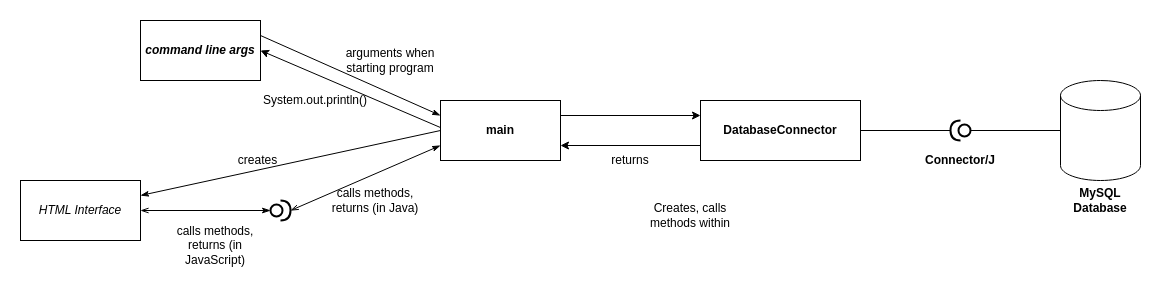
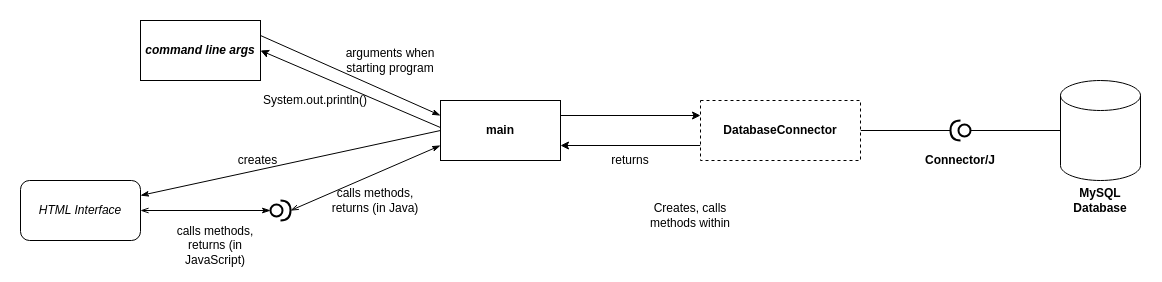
node "DatabaseConnector": style solid -> dashed
node "HTML Interface": shape rectangle -> rounded rectangle
